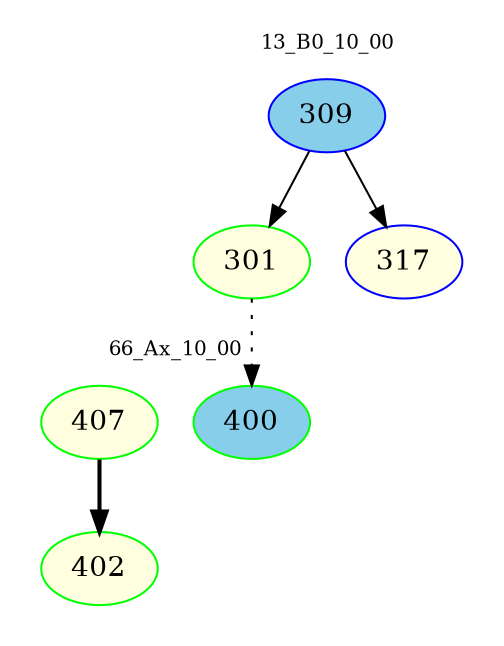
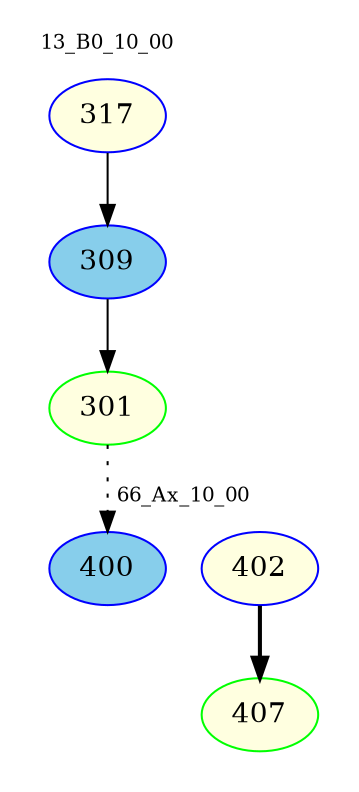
edge "309" -> "317": reversed
node "400": color green -> blue
edge "407" -> "402": reversed
node "402": color green -> blue
